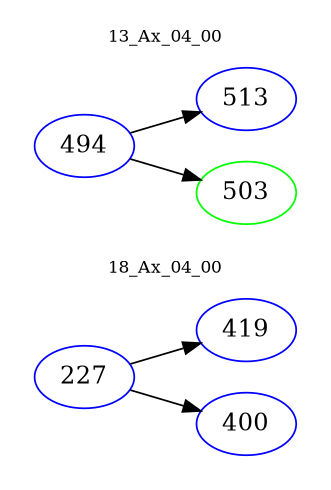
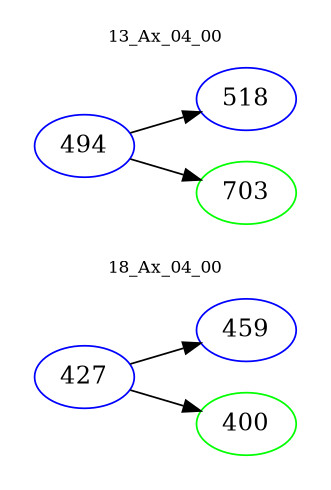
node "513": label "513" -> "518"
node "503": label "503" -> "703"
node "419": label "419" -> "459"
node "227": label "227" -> "427"
node "400": color blue -> green
